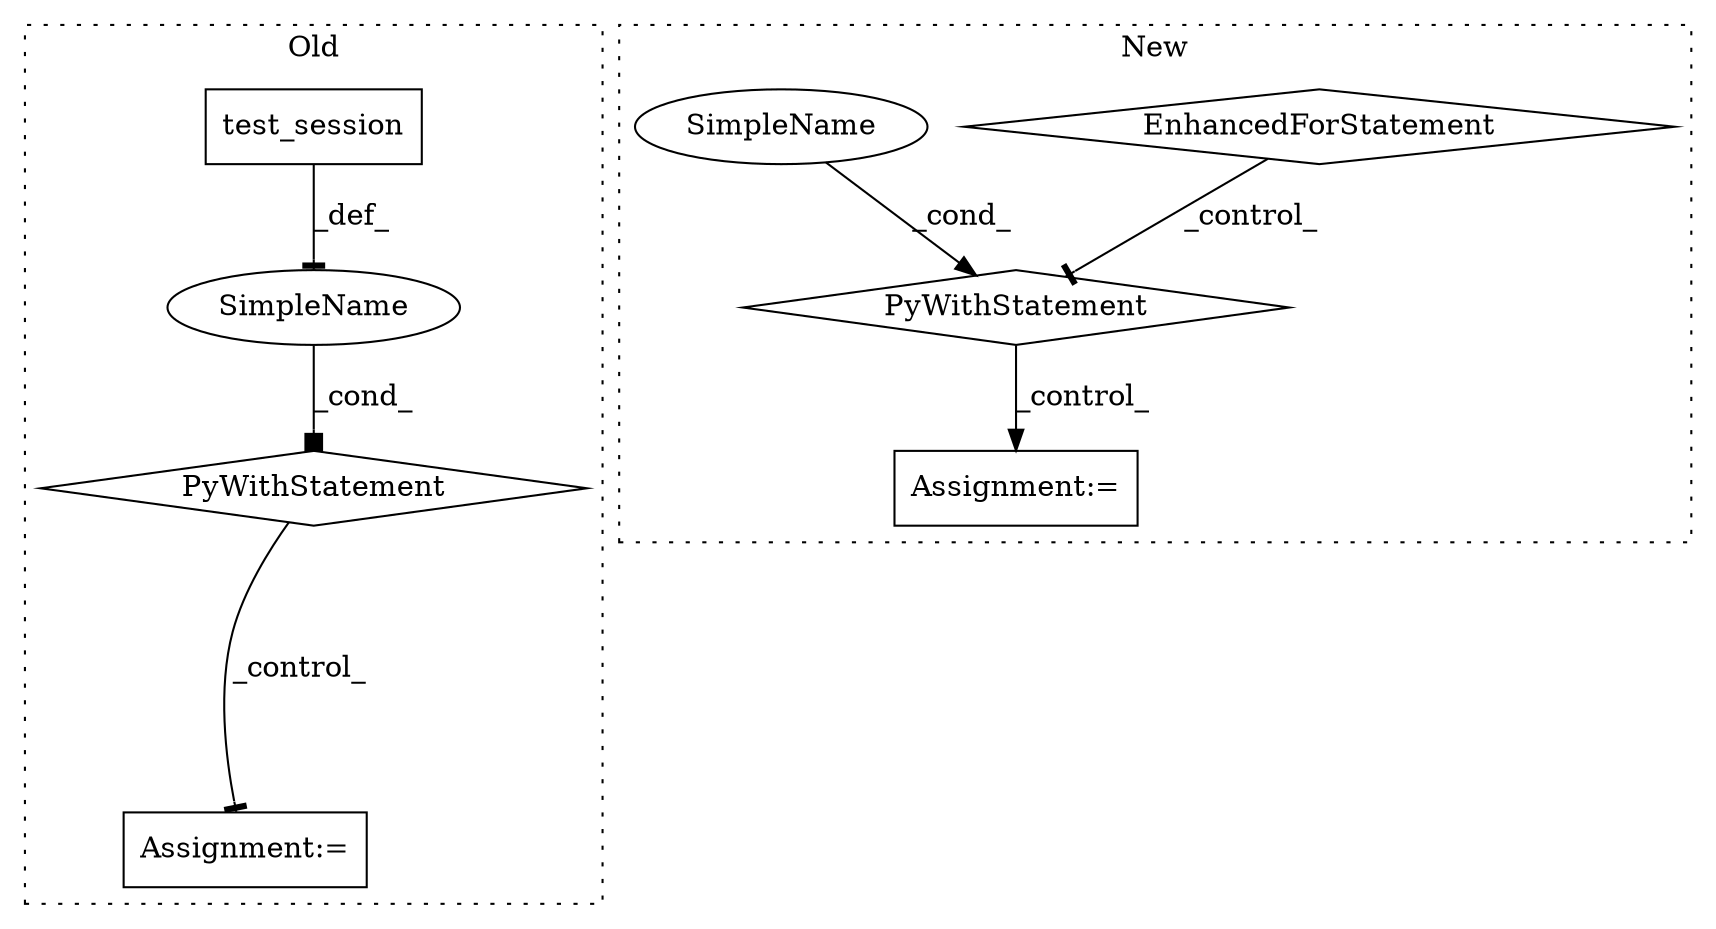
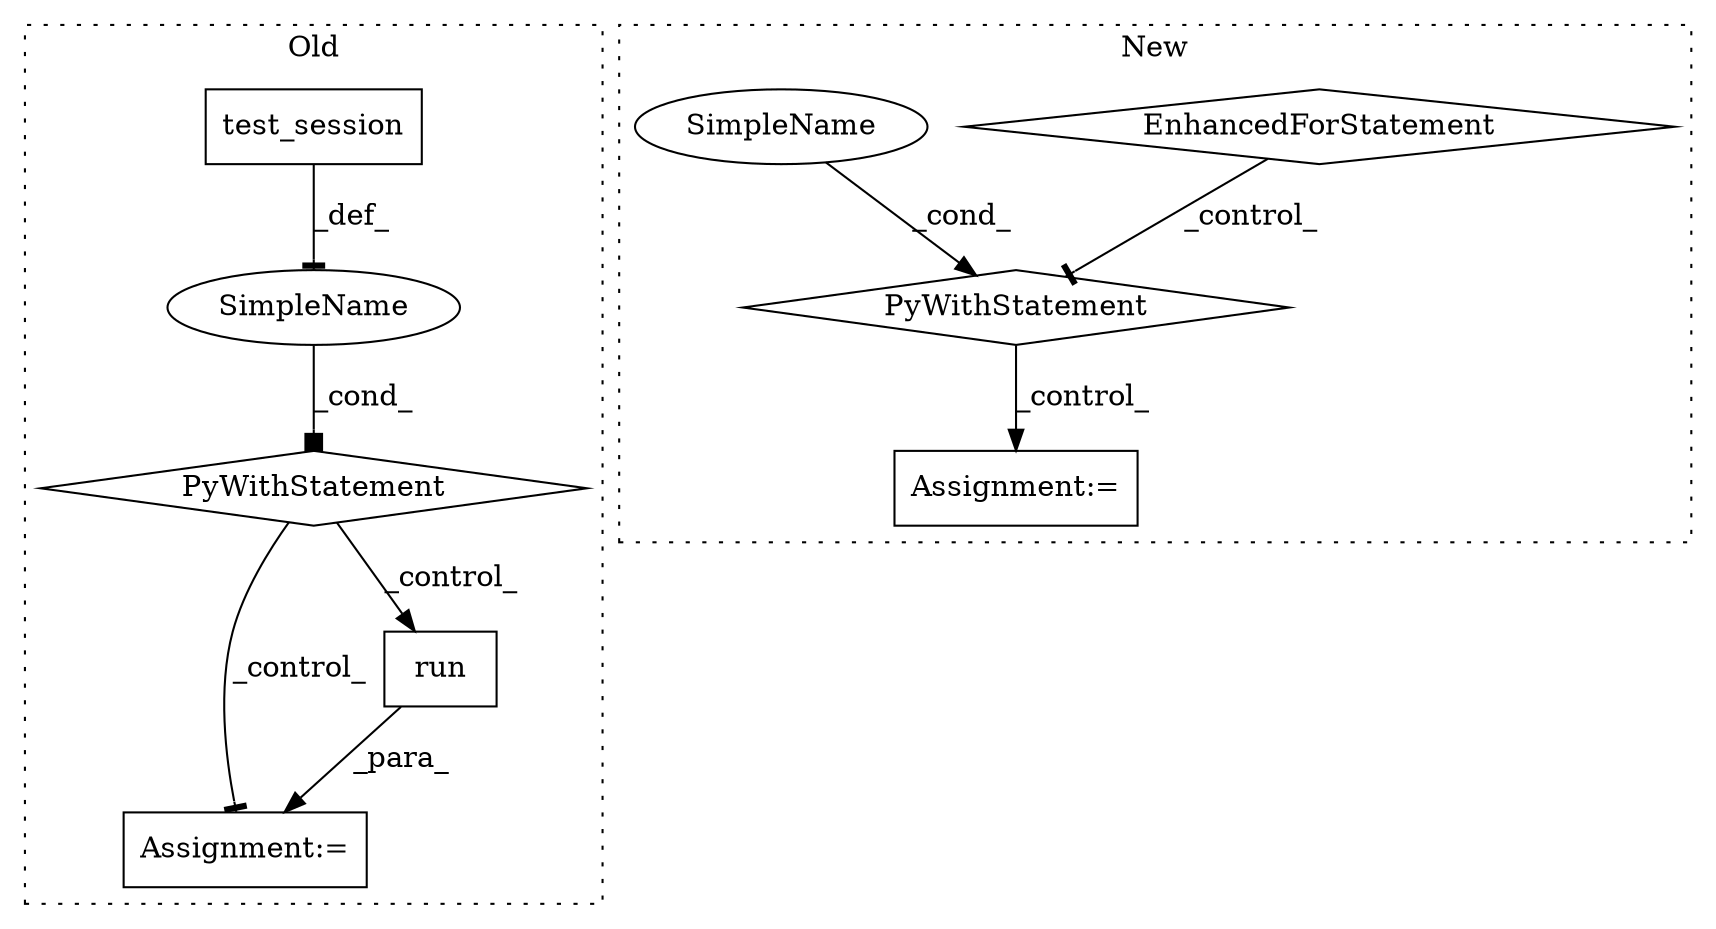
node "run": added
